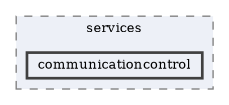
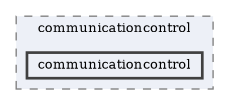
cluster "services": label "services" -> "communicationcontrol"
